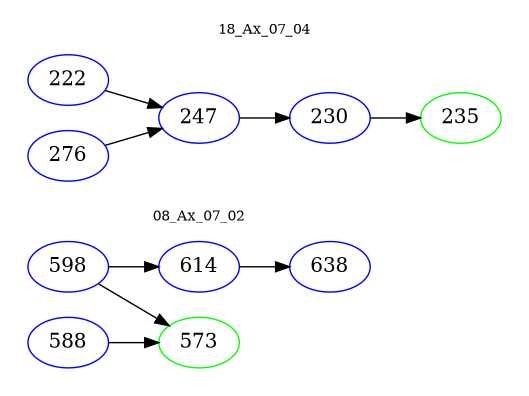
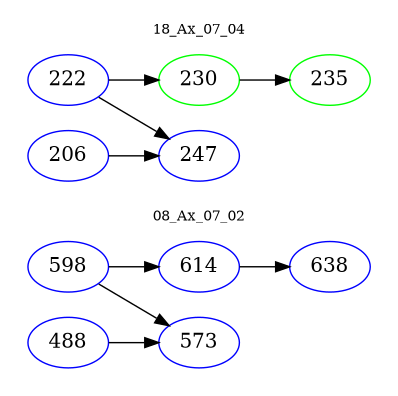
edge "247" -> "230": now "222" -> "230"
node "230": color blue -> green
node "276": label "276" -> "206"
node "588": label "588" -> "488"
node "573": color green -> blue
